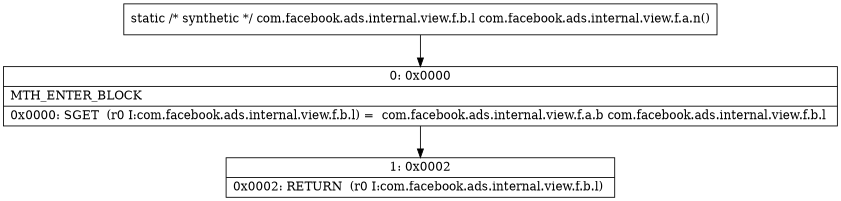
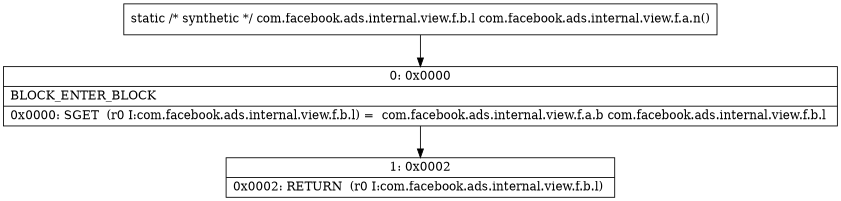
node "0: 0x0000": text "MTH_ENTER_BLOCK" -> "BLOCK_ENTER_BLOCK"
